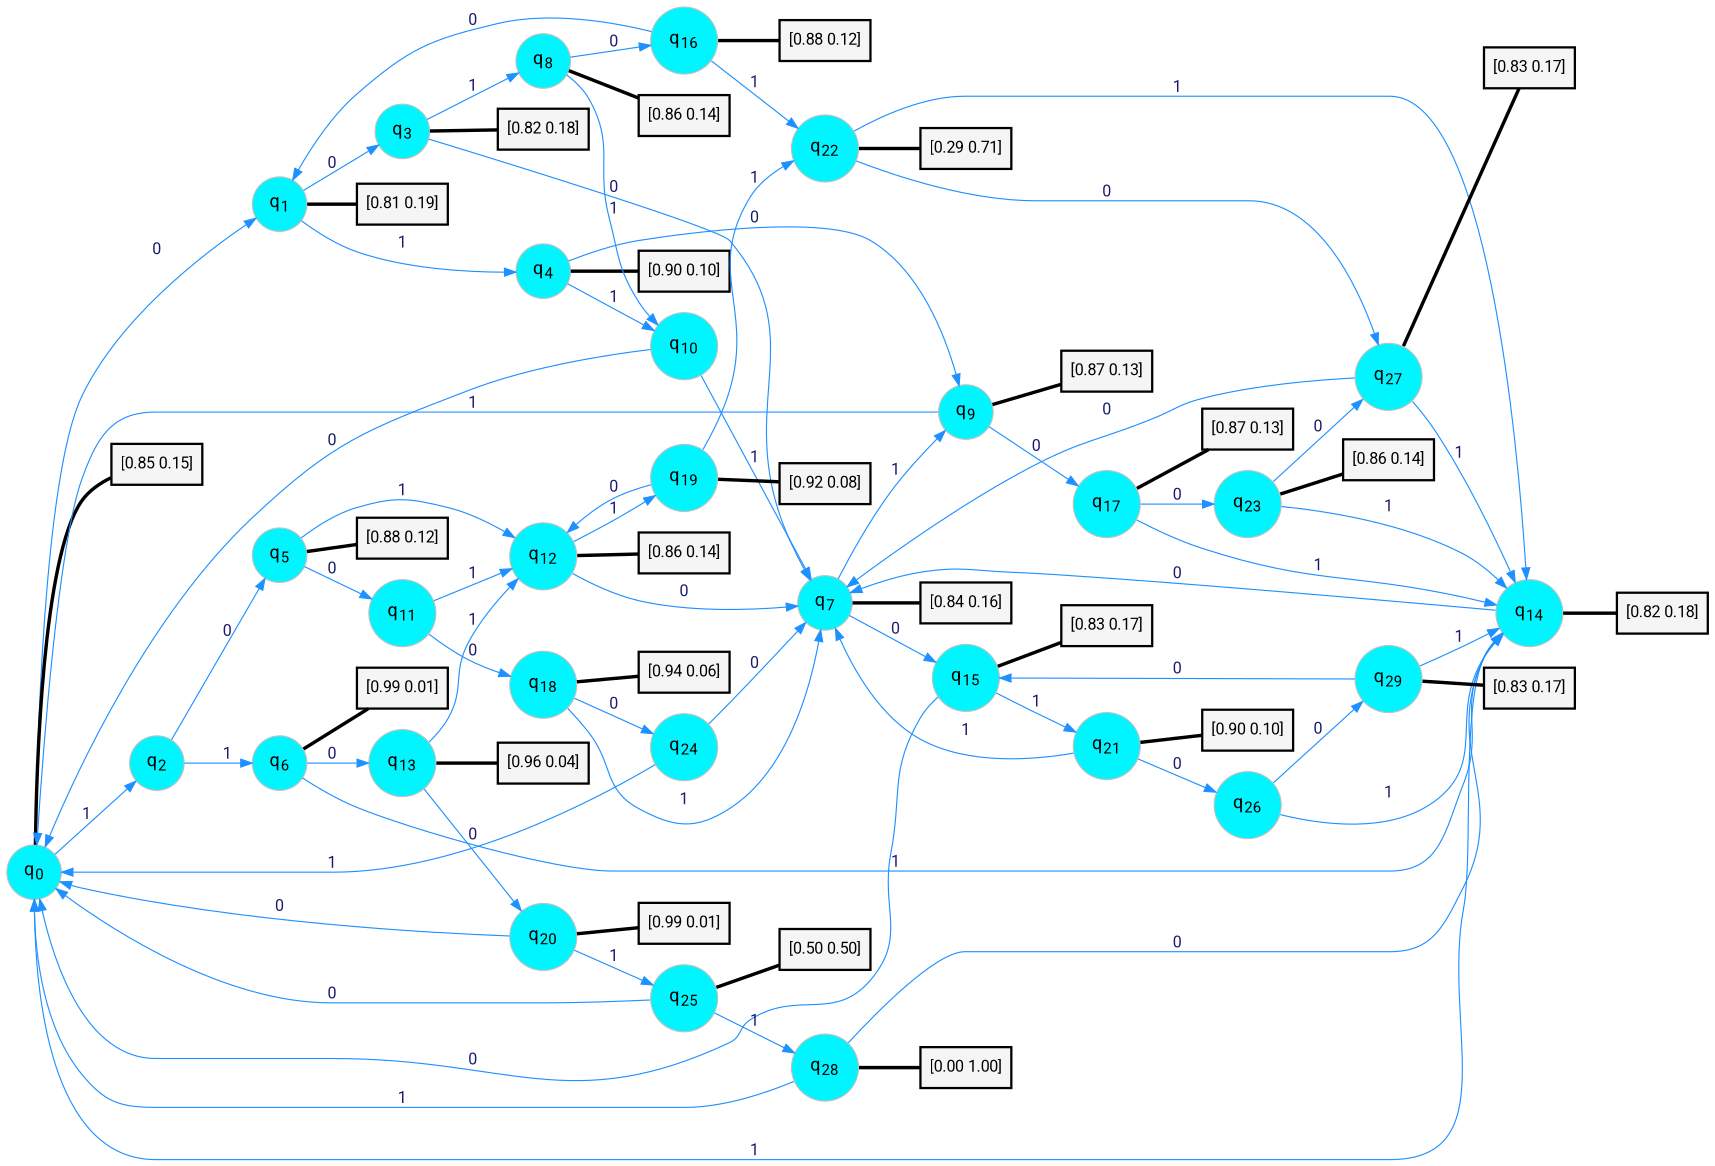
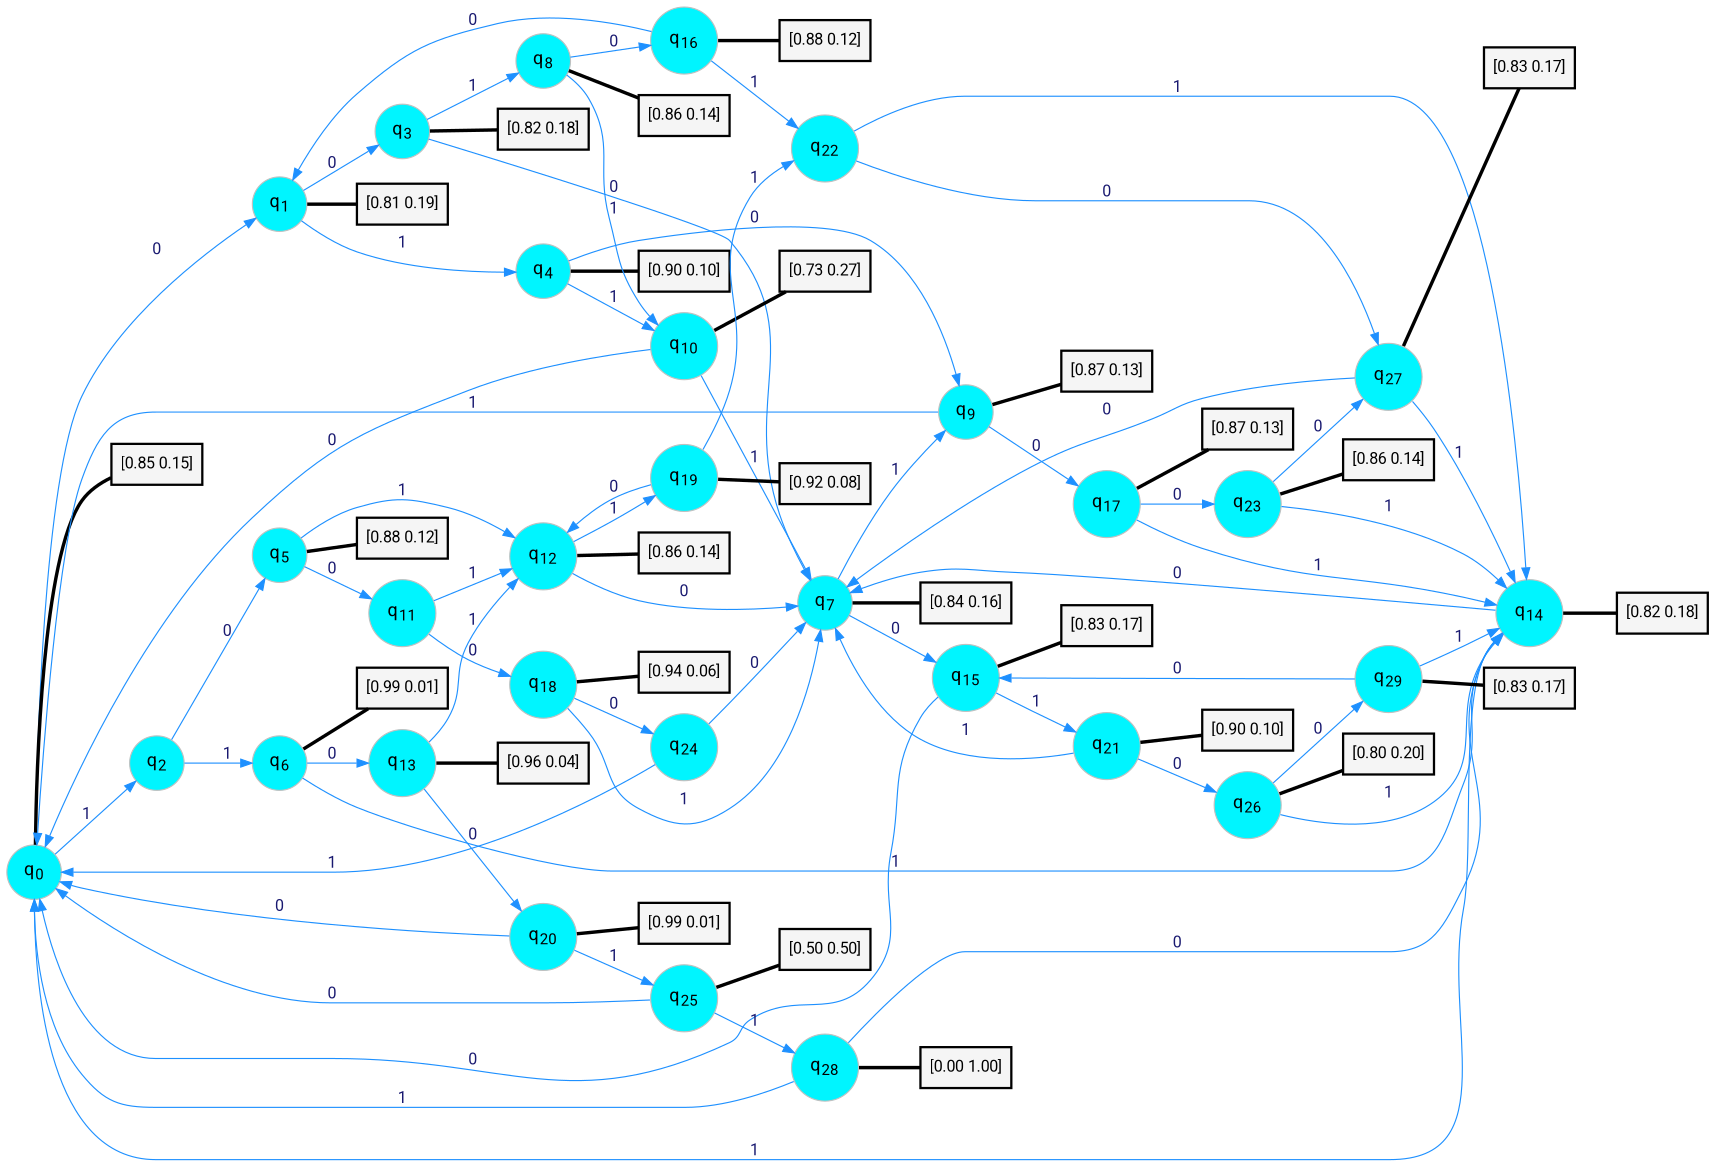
node "[0.29 0.71]": removed
node "[0.73 0.27]": added
node "[0.80 0.20]": added
